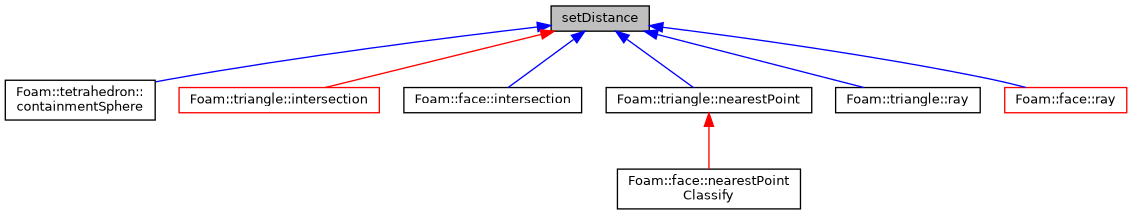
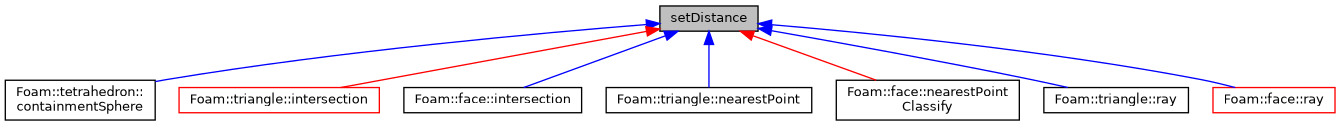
edge "Foam::face::nearestPoint Classify" -> "Foam::triangle::nearestPoint": now "Foam::face::nearestPoint Classify" -> "setDistance"
